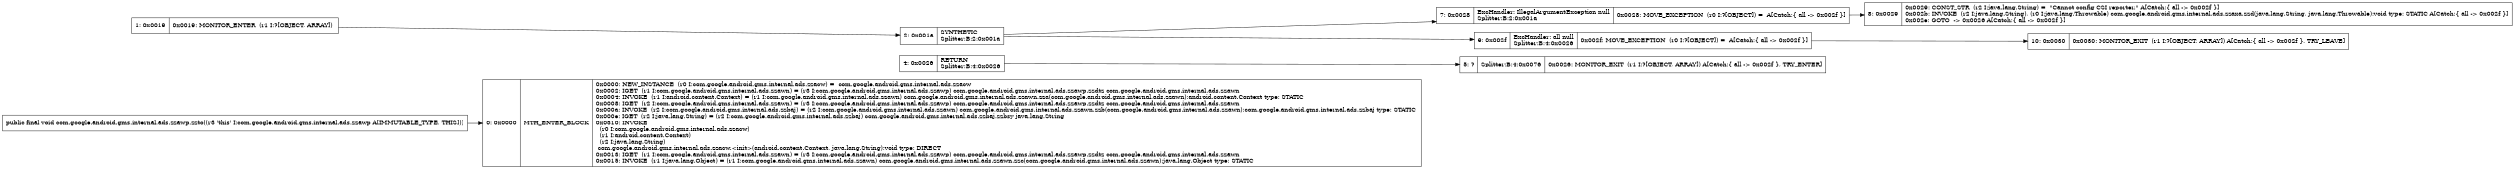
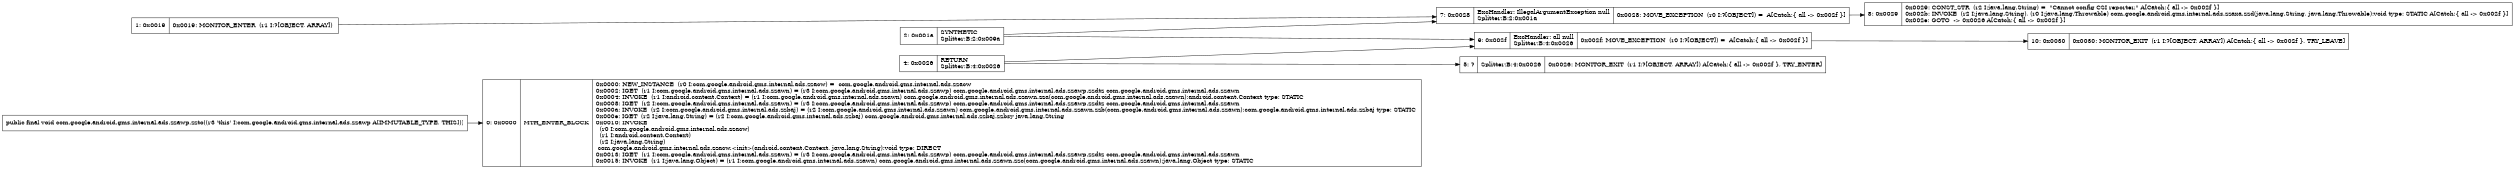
edge "1: 0x0019" -> "2: 0x001a": now "1: 0x0019" -> "7: 0x0028"
node "2: 0x001a": text "Splitter:B:2:0x001a" -> "Splitter:B:2:0x009a"
edge "4: 0x0026" -> "9: 0x002f": added
node "5: ?": text "Splitter:B:4:0x0076" -> "Splitter:B:4:0x0026"
node "0: 0x0000": text "0x0310: INVOKE" -> "0x0010: INVOKE"
